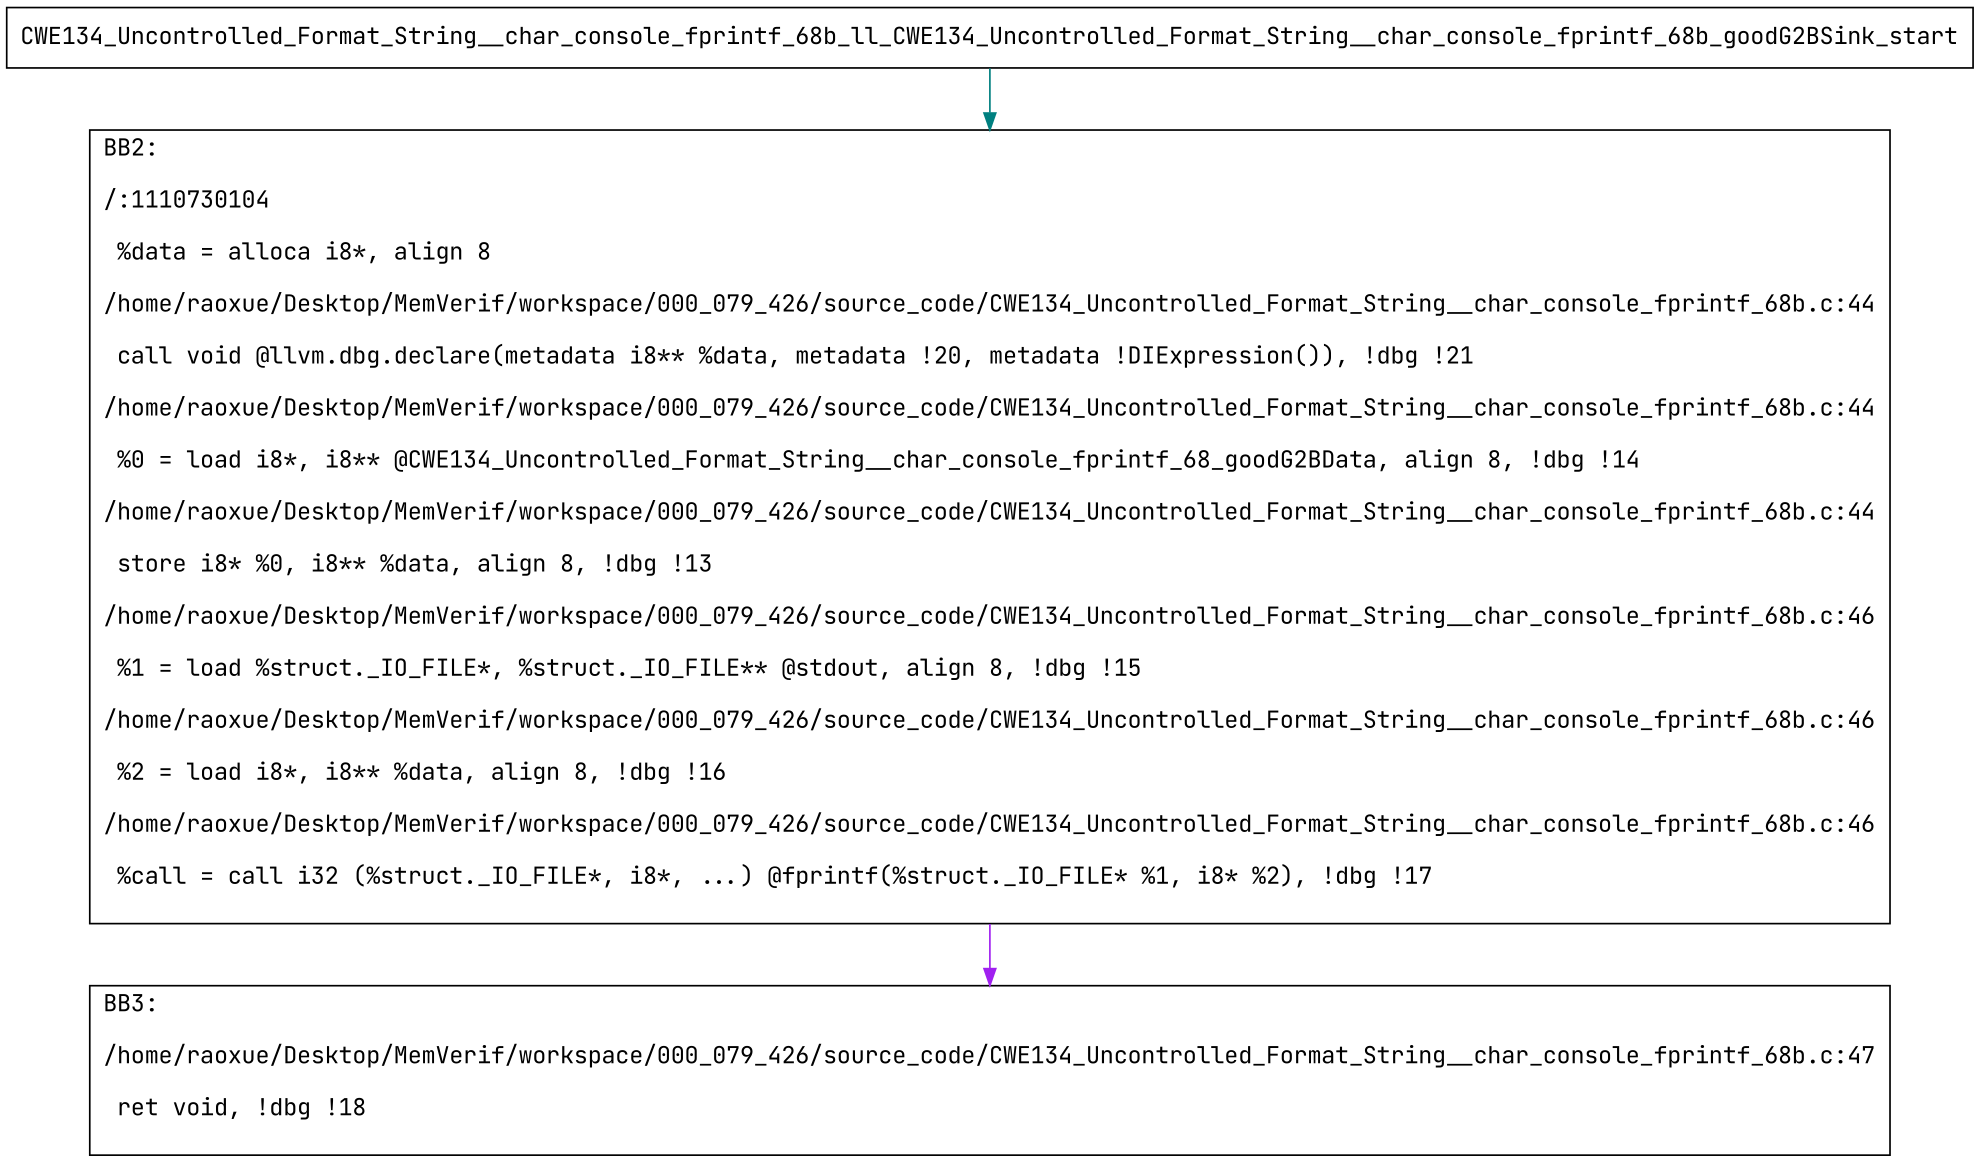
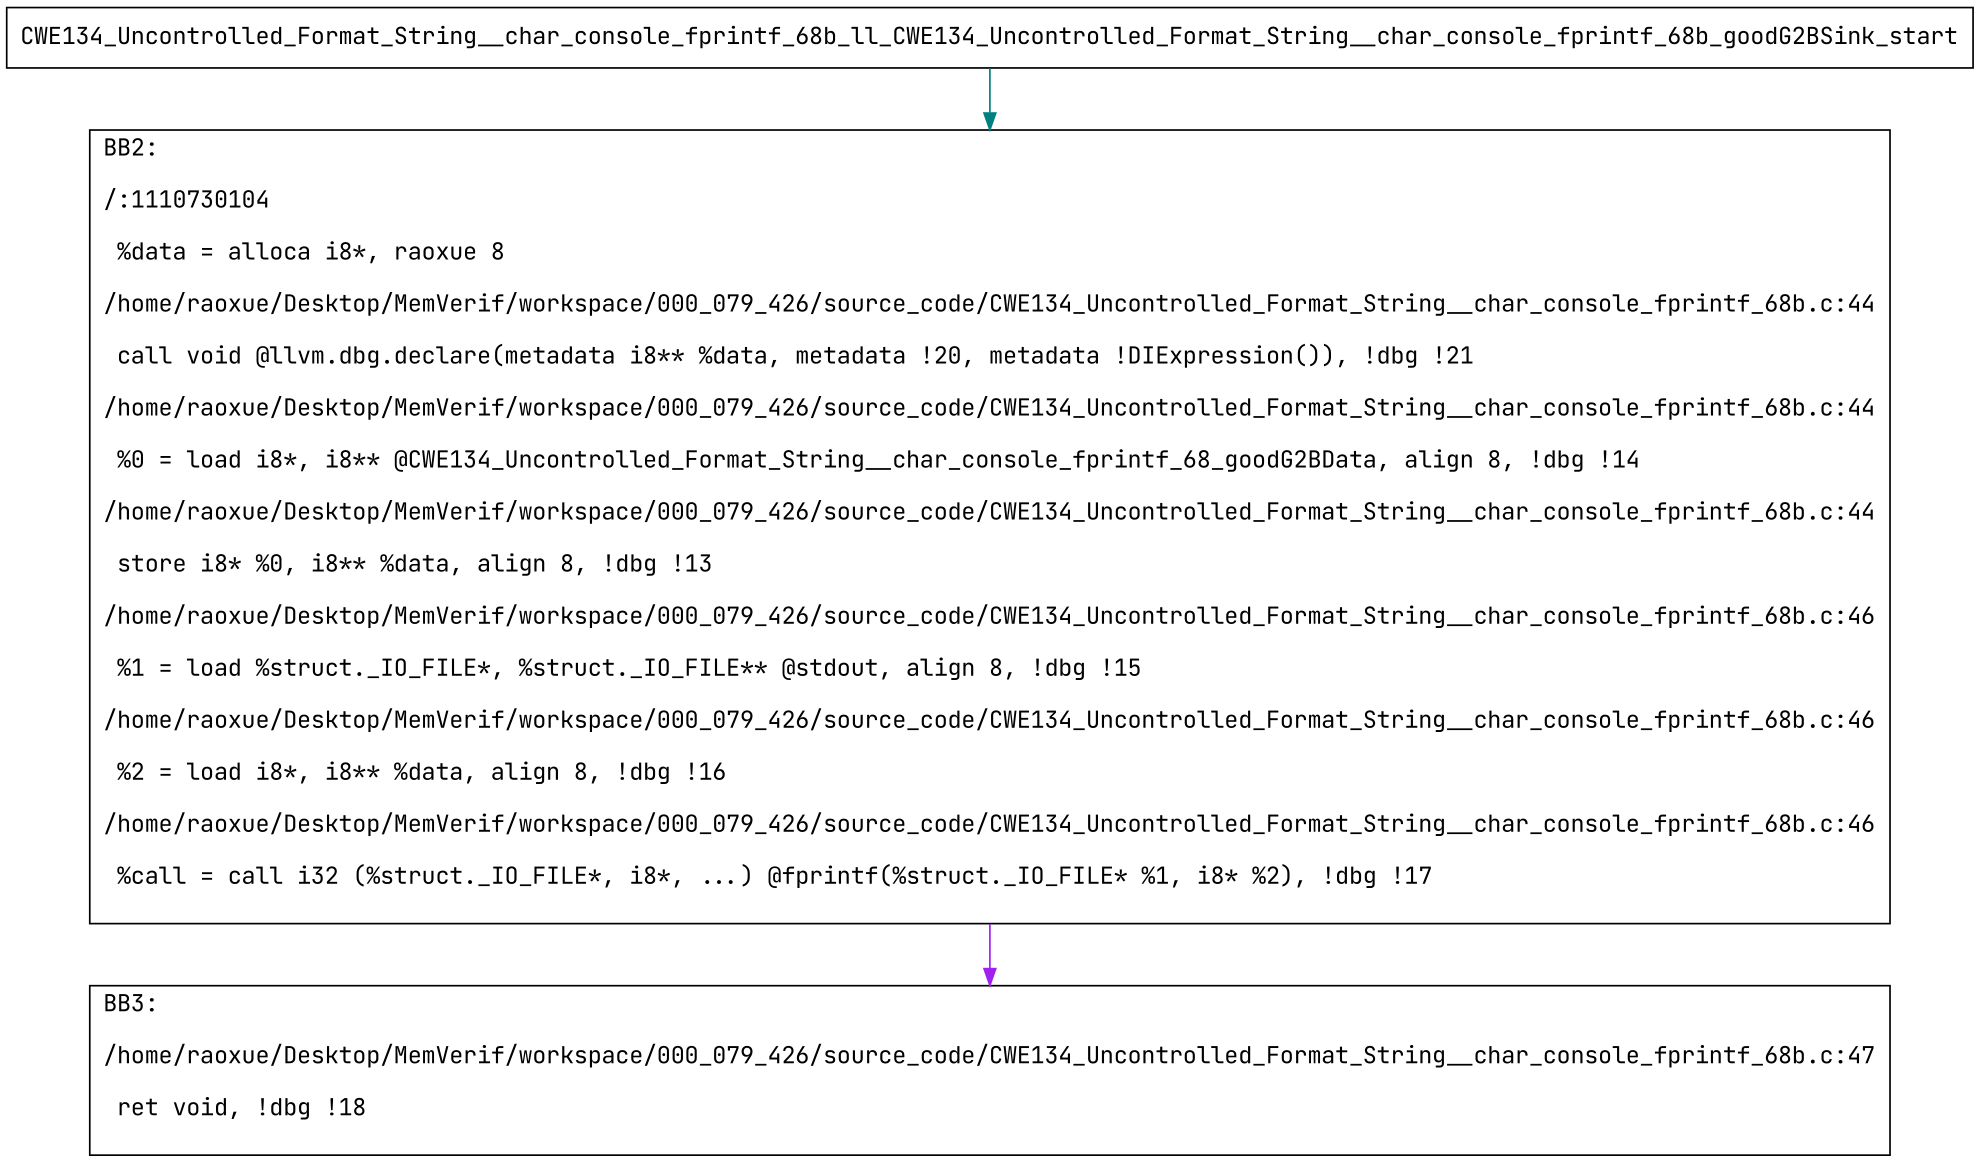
node "BB2:": text "%data = alloca i8*, align 8" -> "%data = alloca i8*, raoxue 8"
